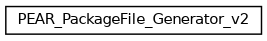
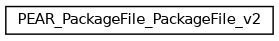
node "PEAR_PackageFile_Generator_v2": label "PEAR_PackageFile_Generator_v2" -> "PEAR_PackageFile_PackageFile_v2"
